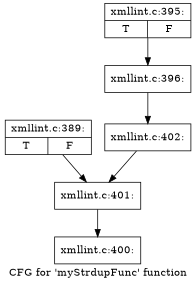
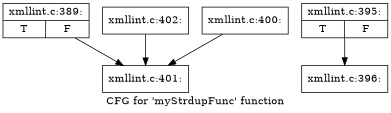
edge "xmllint.c:396:" -> "xmllint.c:402:": removed
edge "xmllint.c:401:" -> "xmllint.c:400:": reversed
